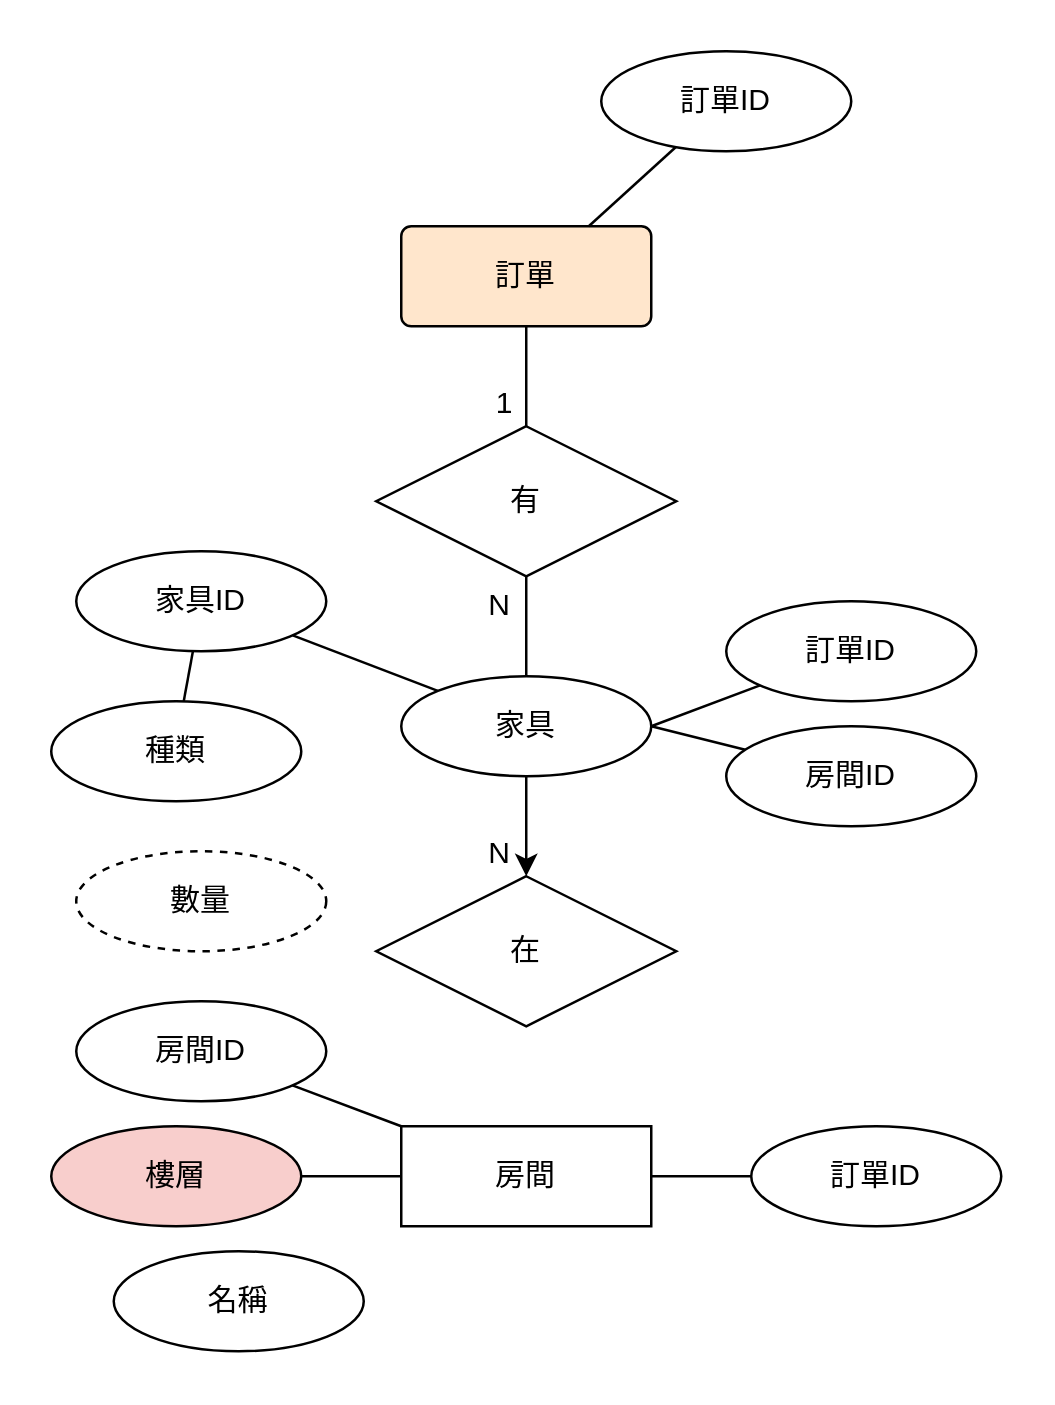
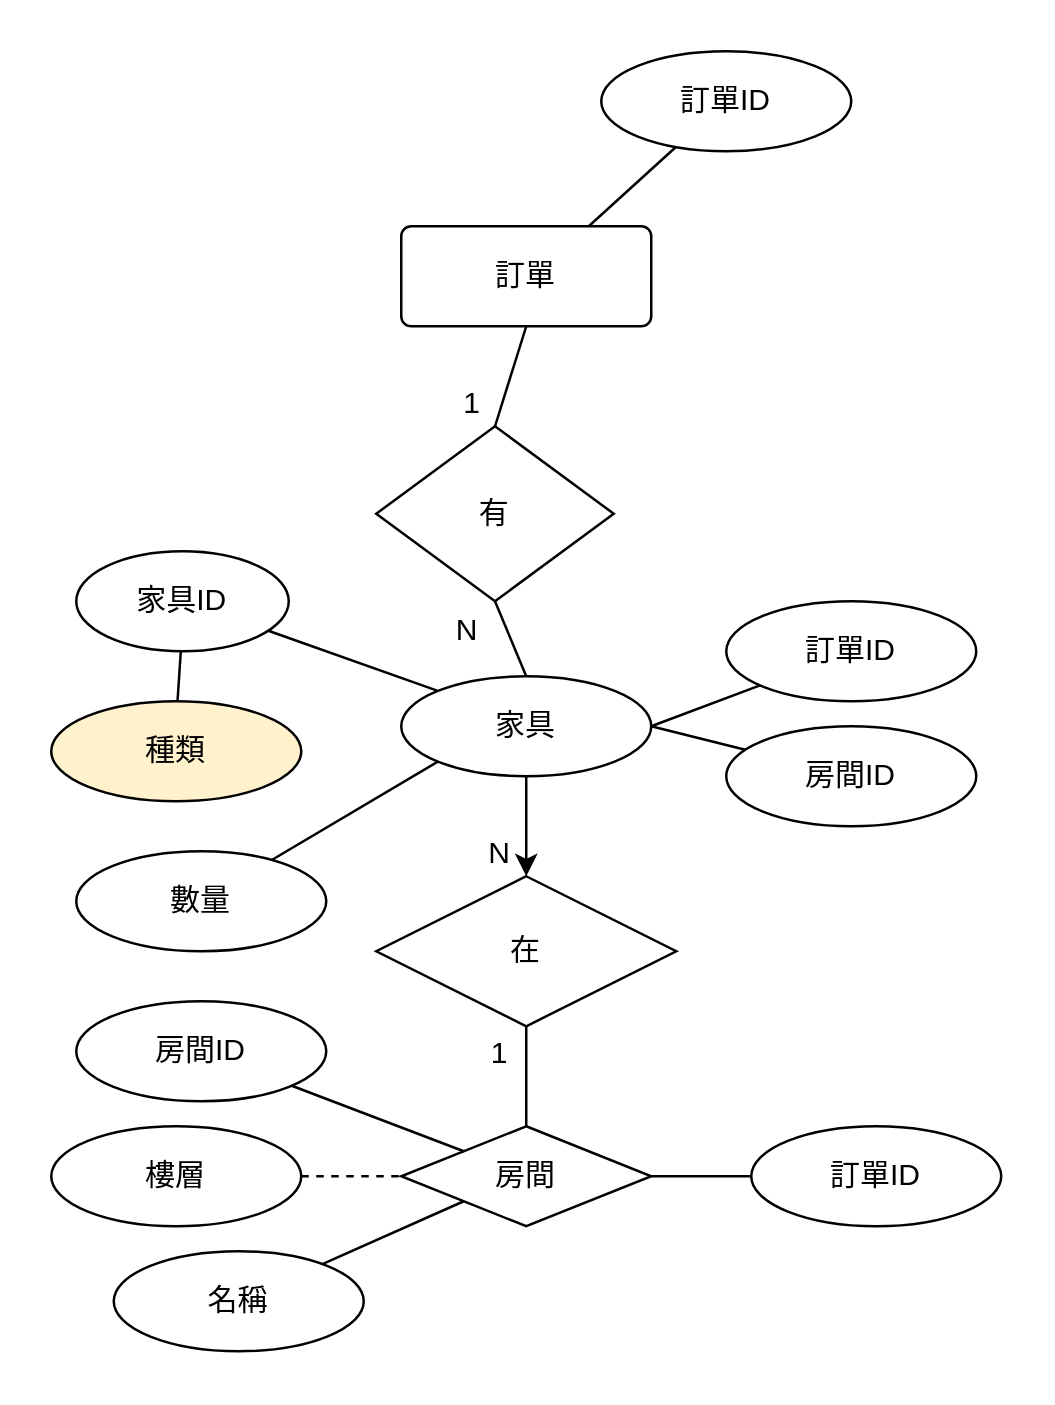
node "訂單": fillcolor #ffe6cc -> #ffffff
node "有": size 300x150 -> 238x175
node "家具ID": size 250x100 -> 213x100
node "種類": fillcolor #ffffff -> #fff2cc
edge "家具" -- "數量": added
node "數量": style dashed -> solid
edge "在" -- "房間": added, label "1"
node "樓層": fillcolor #f8cecc -> #ffffff
edge "樓層" -- "房間": style solid -> dashed
node "房間": shape rectangle -> diamond
edge "房間" -- "名稱": added
